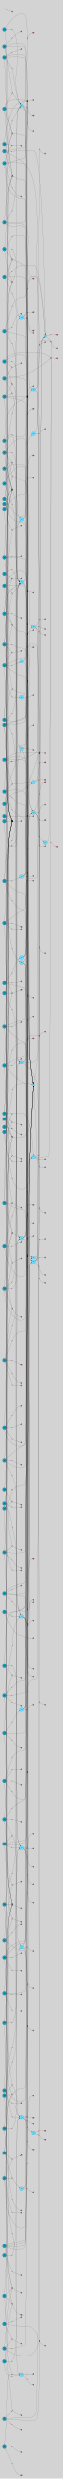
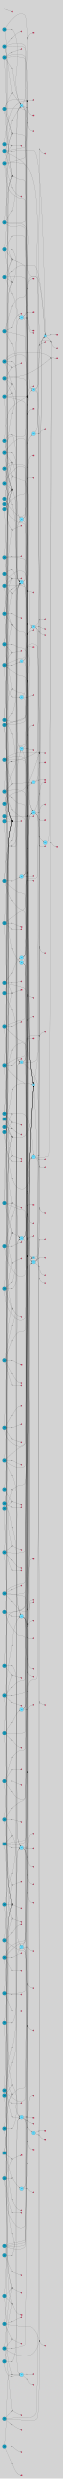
node "T3": shape box -> circle
